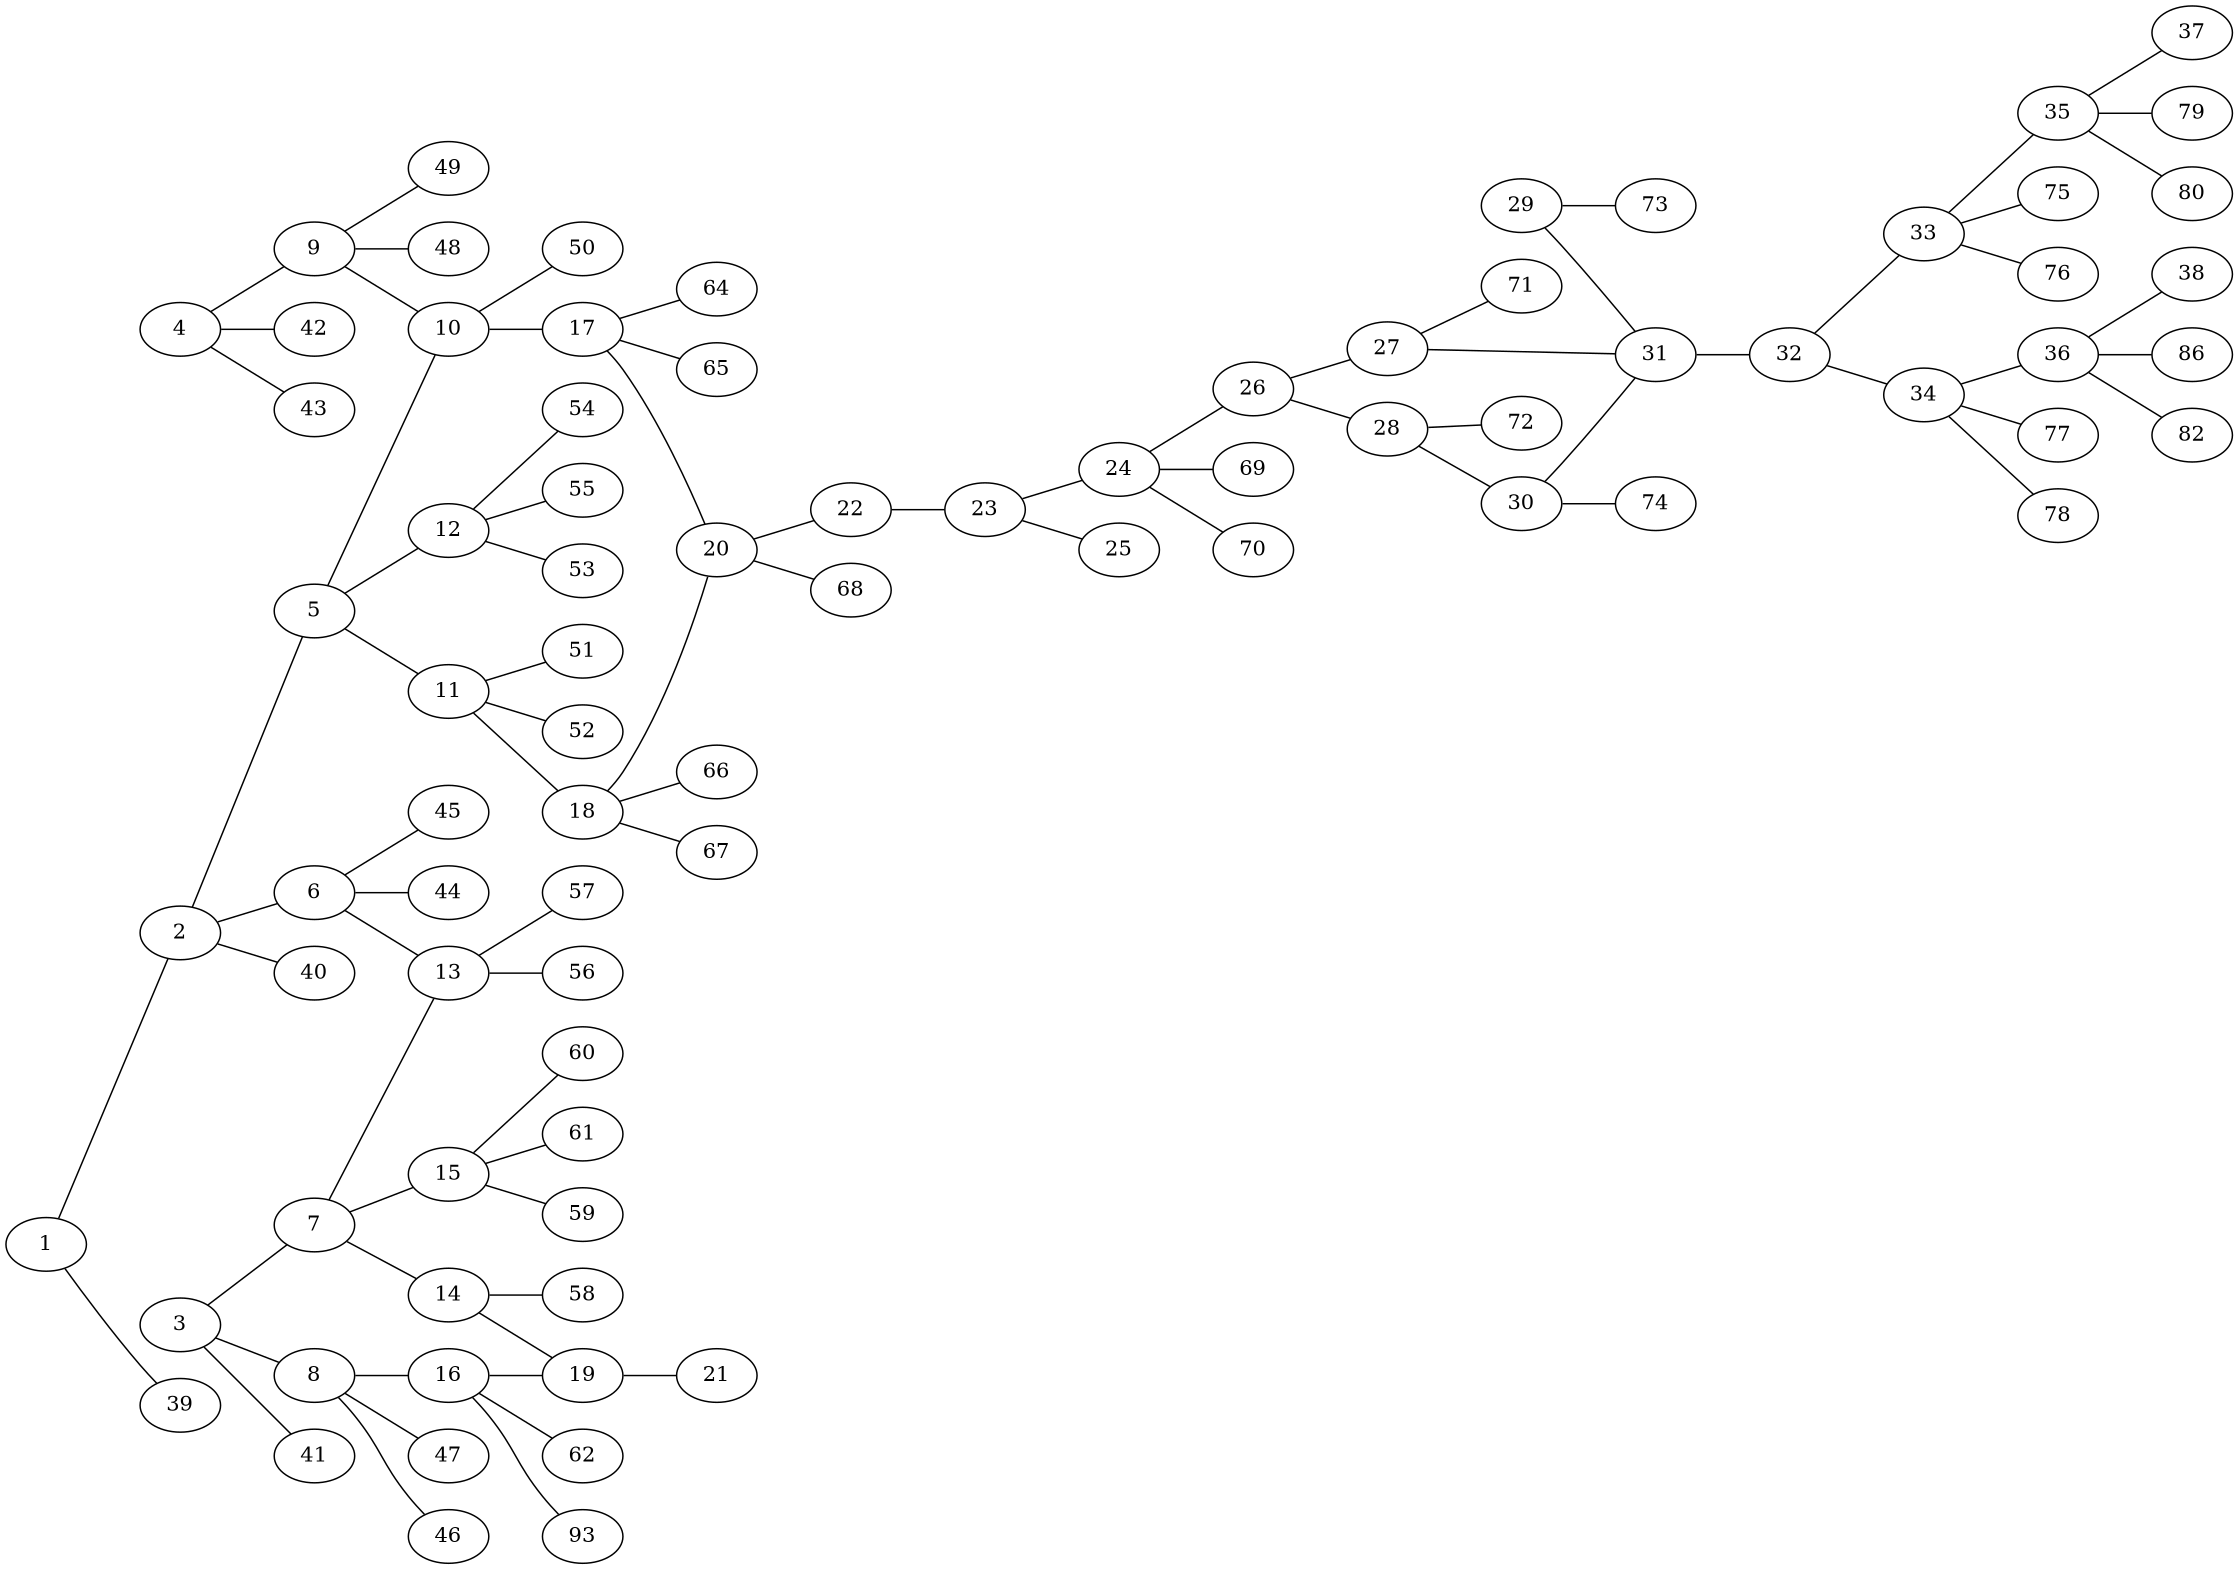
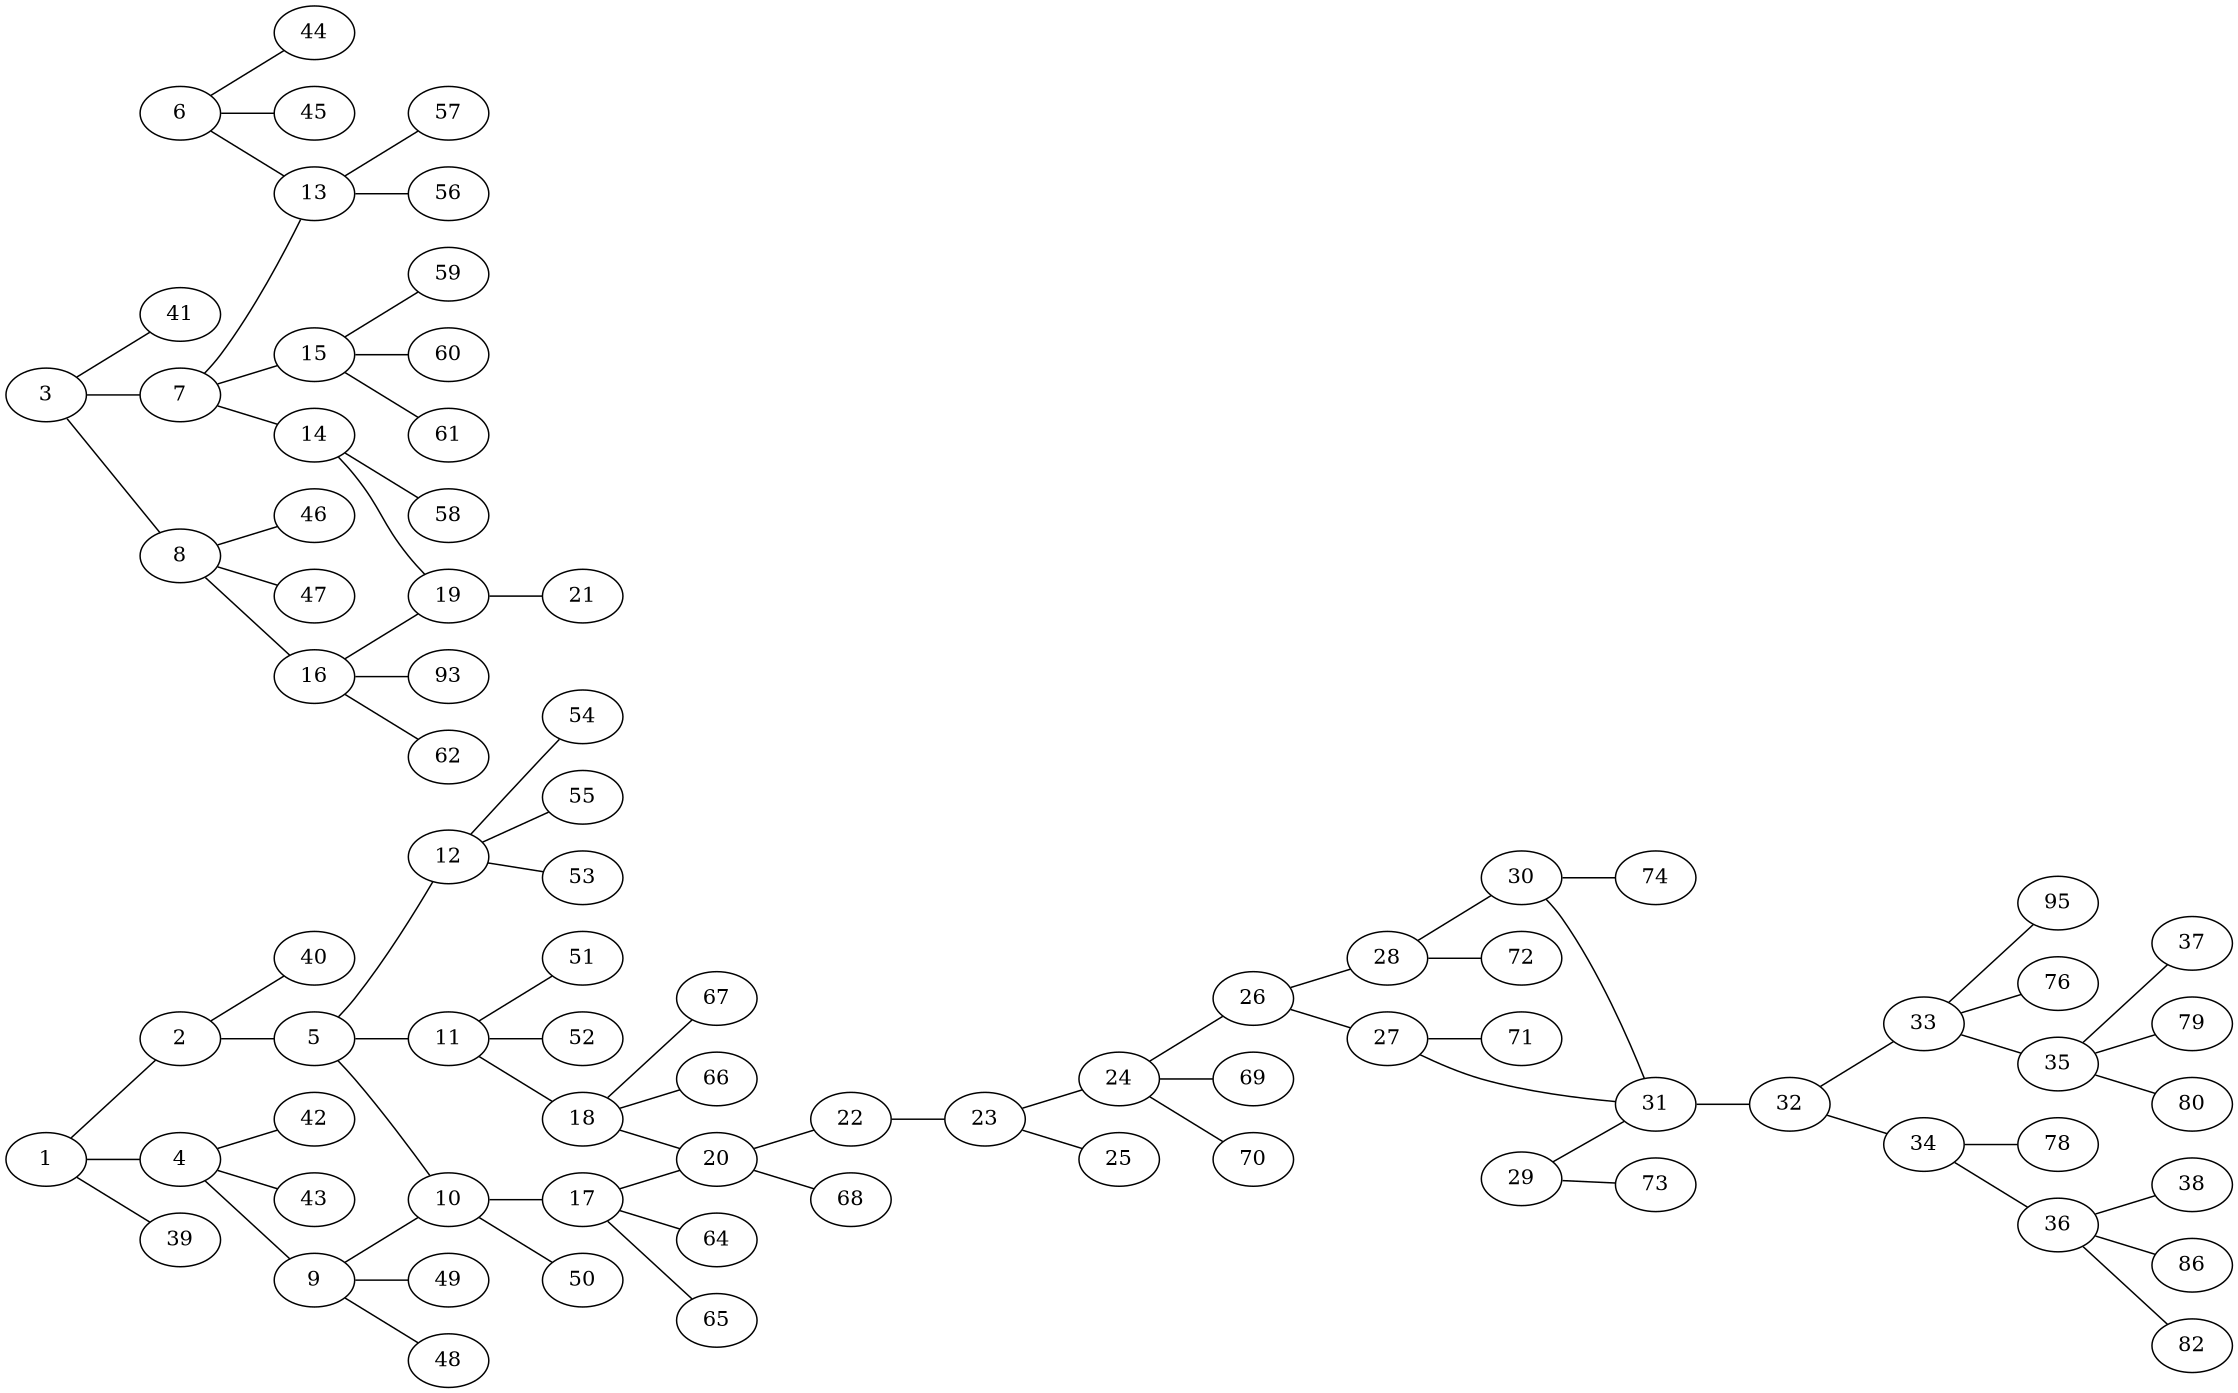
node "75": label "75" -> "95"
node "77": removed
edge "6" -- "2": removed
edge "1" -- "4": added
